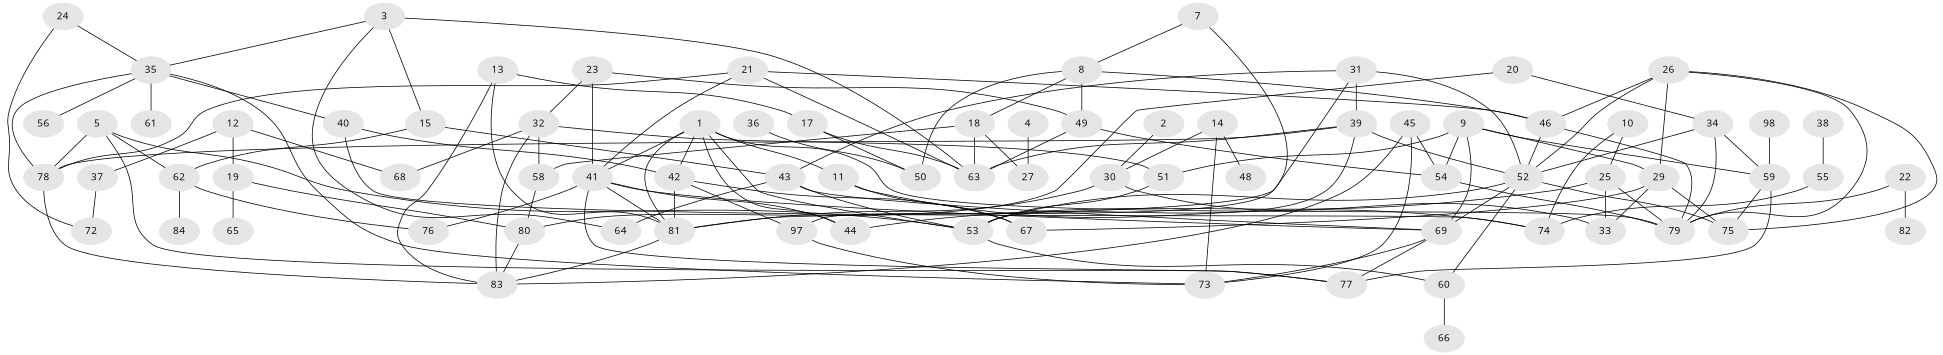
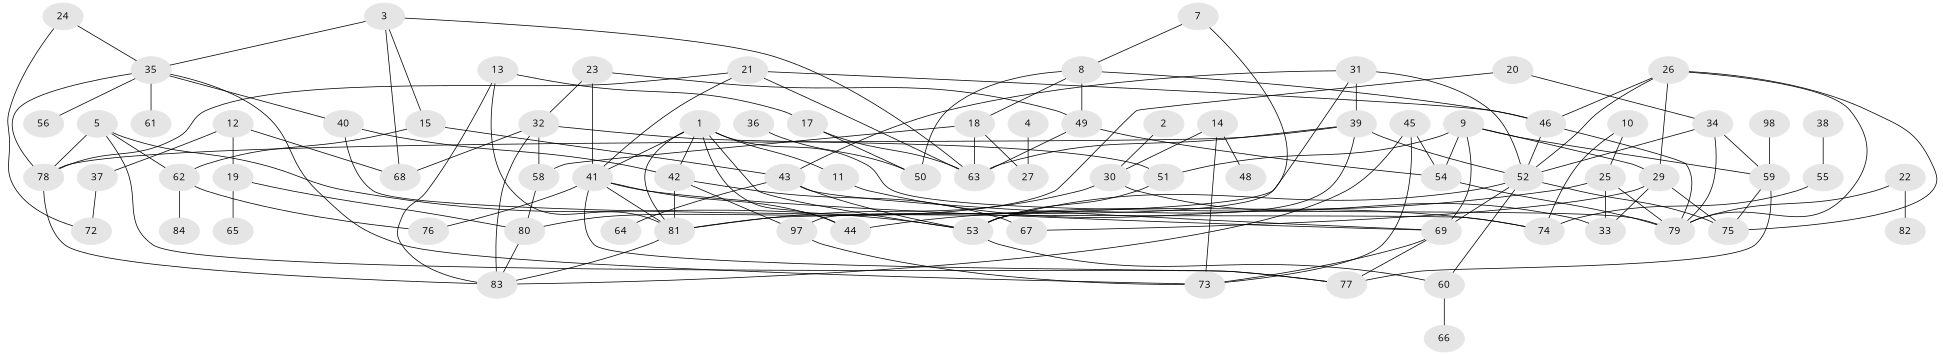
edge "11" -- "67": removed
edge "3" -- "64": now "3" -- "68"
